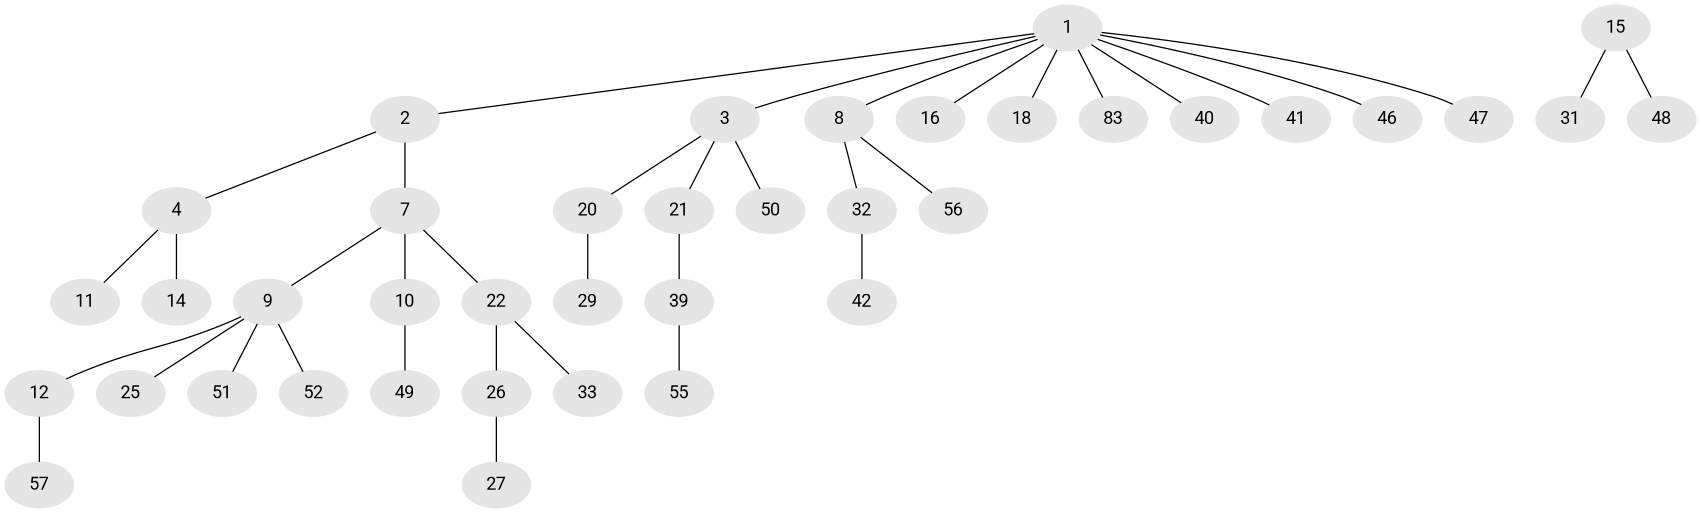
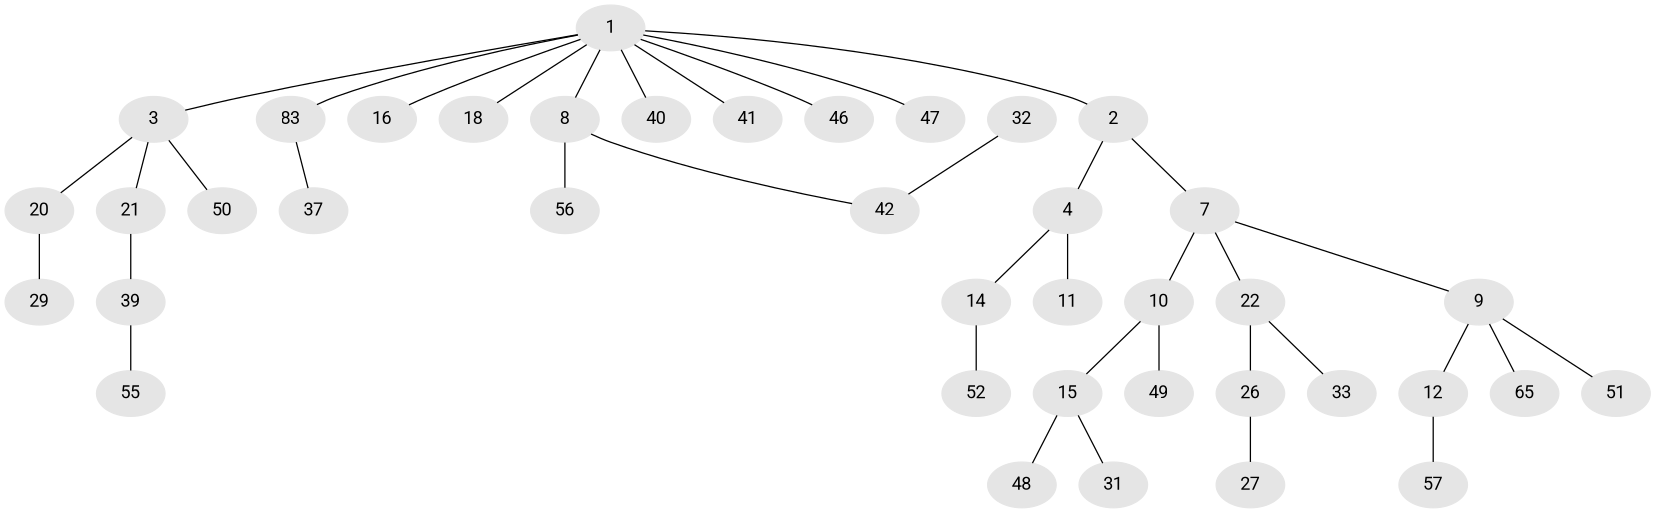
edge "8" -- "32": now "8" -- "42"
node "37": added
edge "9" -- "52": now "14" -- "52"
edge "10" -- "15": added
node "25": label "25" -> "65"
